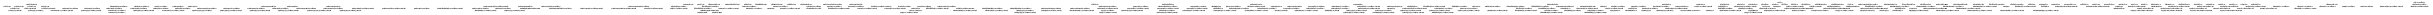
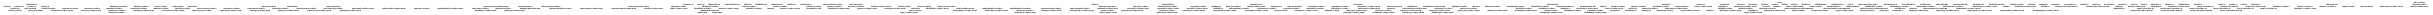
node "com.mimer.jdbc:mimjdbc:jar:3.42.3:test": removed
